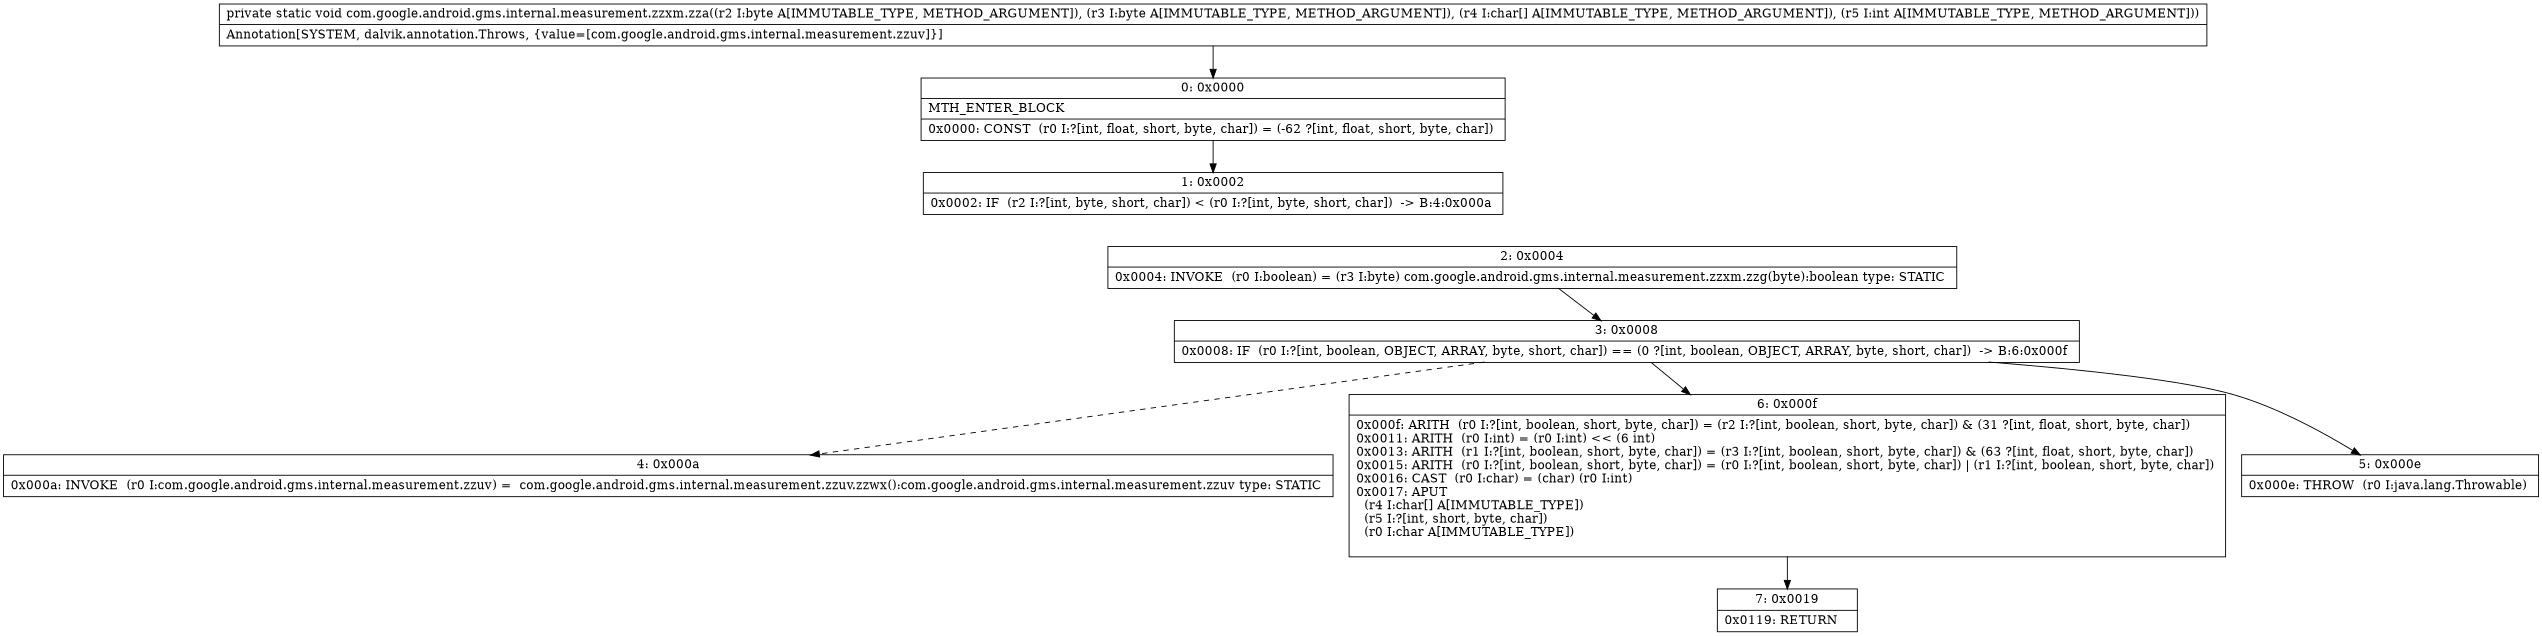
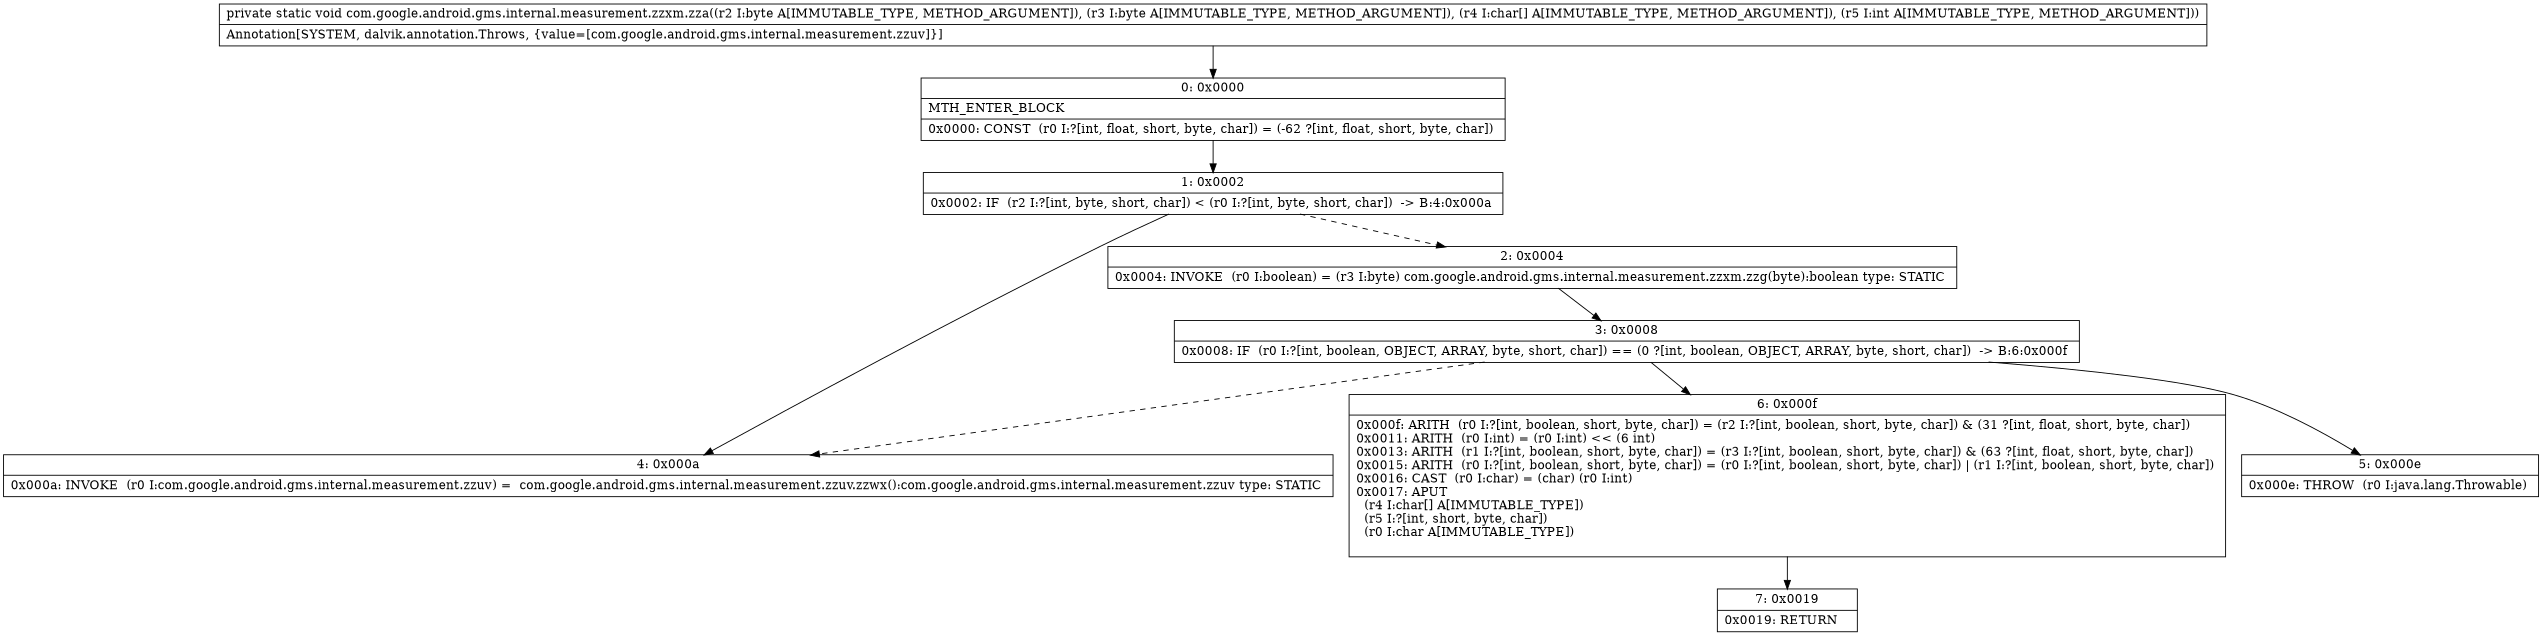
edge "1: 0x0002" -> "2: 0x0004": added
edge "1: 0x0002" -> "4: 0x000a": added
node "7: 0x0019": text "0x0119: RETURN" -> "0x0019: RETURN"
